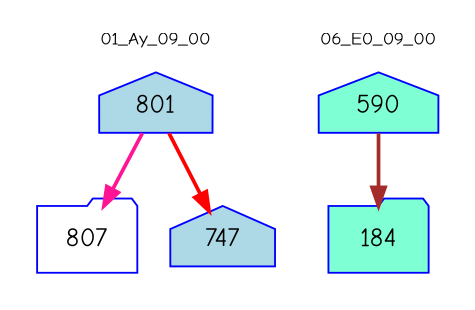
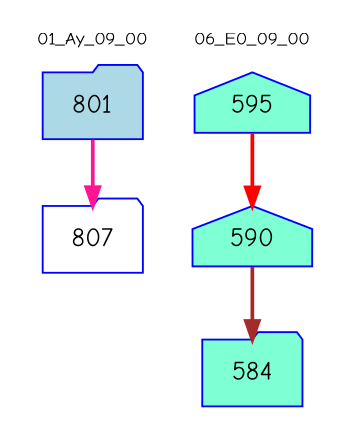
node "801": shape house -> folder
node "595": added
node "747": removed
node "184": label "184" -> "584"
